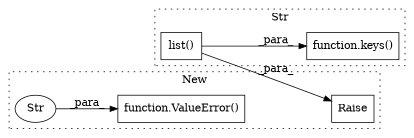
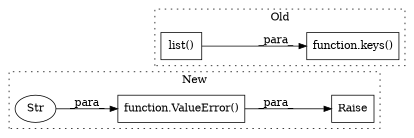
cluster "Str": label "Str" -> "Old"
edge "list()" -> "Raise": now "function.ValueError()" -> "Raise"
